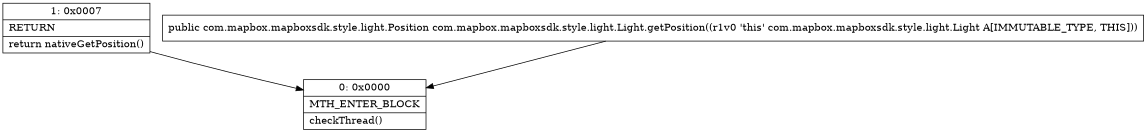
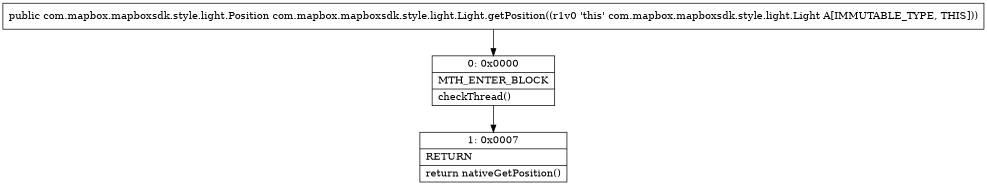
edge "1: 0x0007" -> "0: 0x0000": reversed
